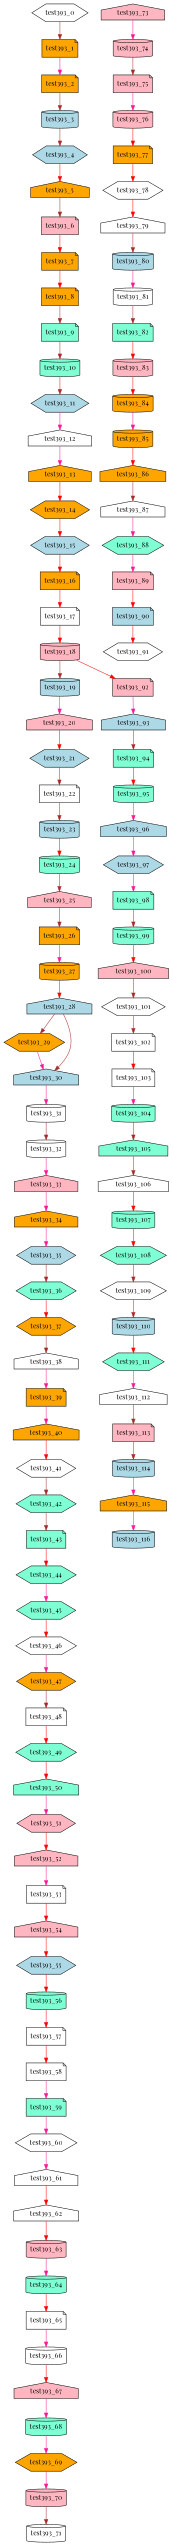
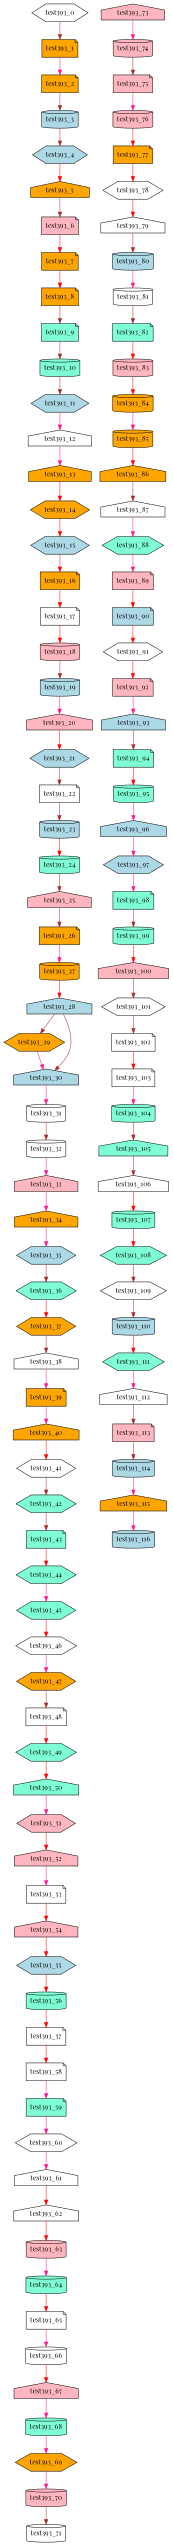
edge "test393_18" -> "test393_92": now "test393_91" -> "test393_92"
